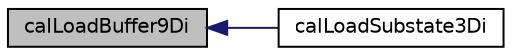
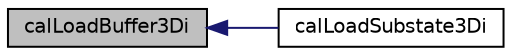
node "calLoadBuffer9Di": label "calLoadBuffer9Di" -> "calLoadBuffer3Di"
